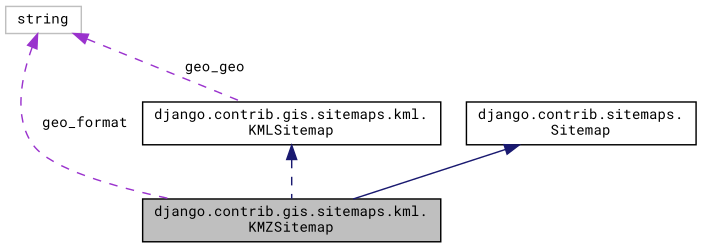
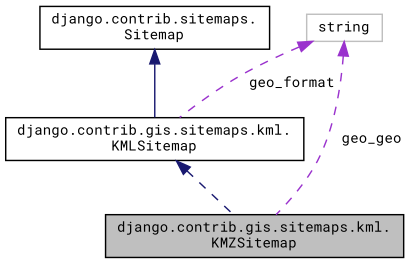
edge "django.contrib.gis.sitemaps.kml. KMLSitemap" -> "string": label " geo_geo" -> " geo_format"
edge "django.contrib.gis.sitemaps.kml. KMZSitemap" -> "string": label " geo_format" -> " geo_geo"
edge "django.contrib.gis.sitemaps.kml. KMZSitemap" -> "django.contrib.sitemaps. Sitemap": now "django.contrib.gis.sitemaps.kml. KMLSitemap" -> "django.contrib.sitemaps. Sitemap"
